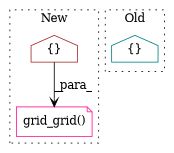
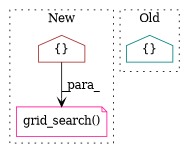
node "grid_grid()": label "grid_grid()" -> "grid_search()"
